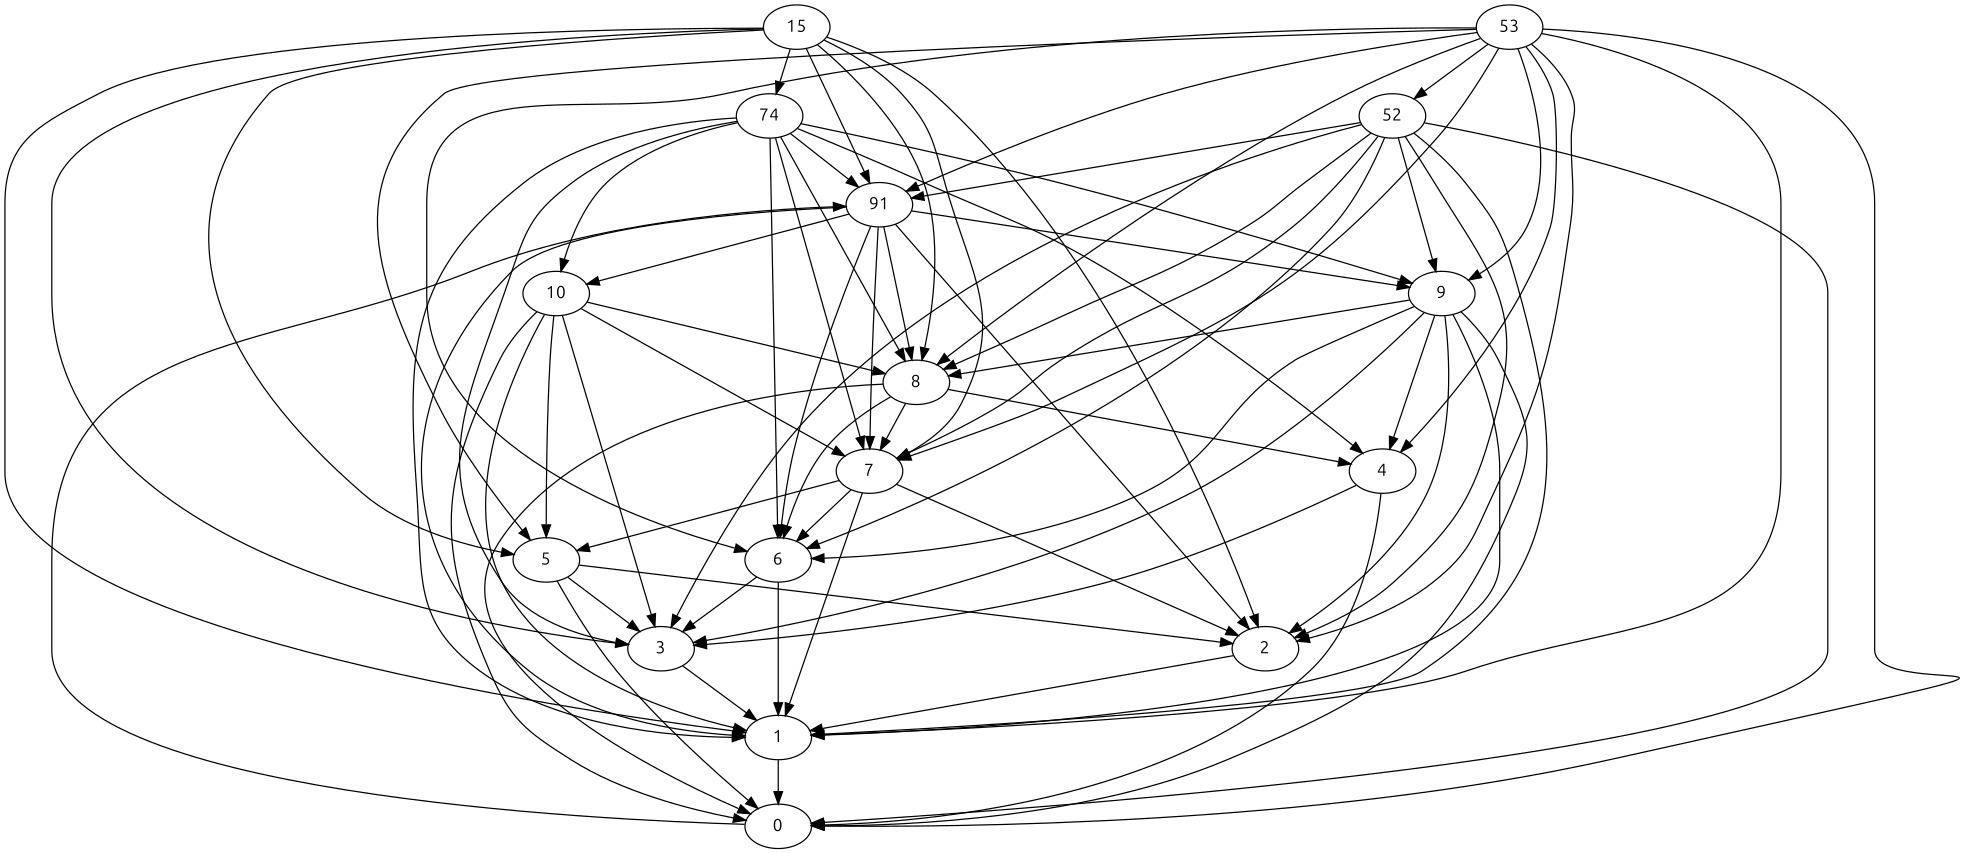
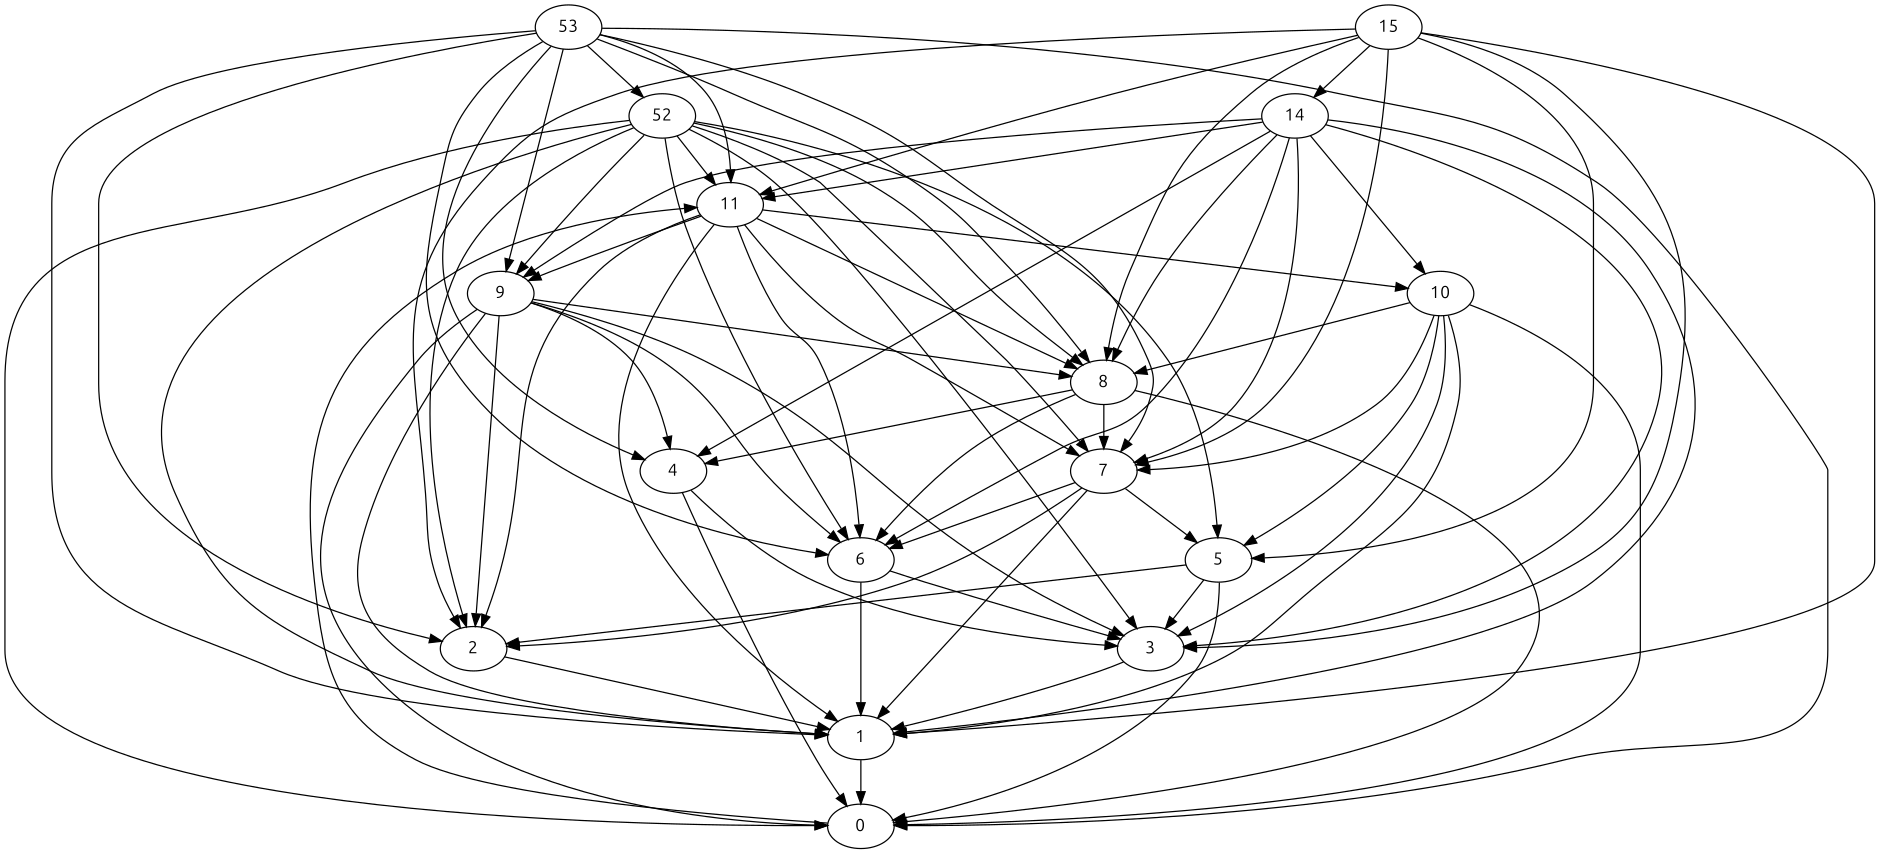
edge "53" -> "5": now "52" -> "5"
node "74": label "74" -> "14"
node "91": label "91" -> "11"
